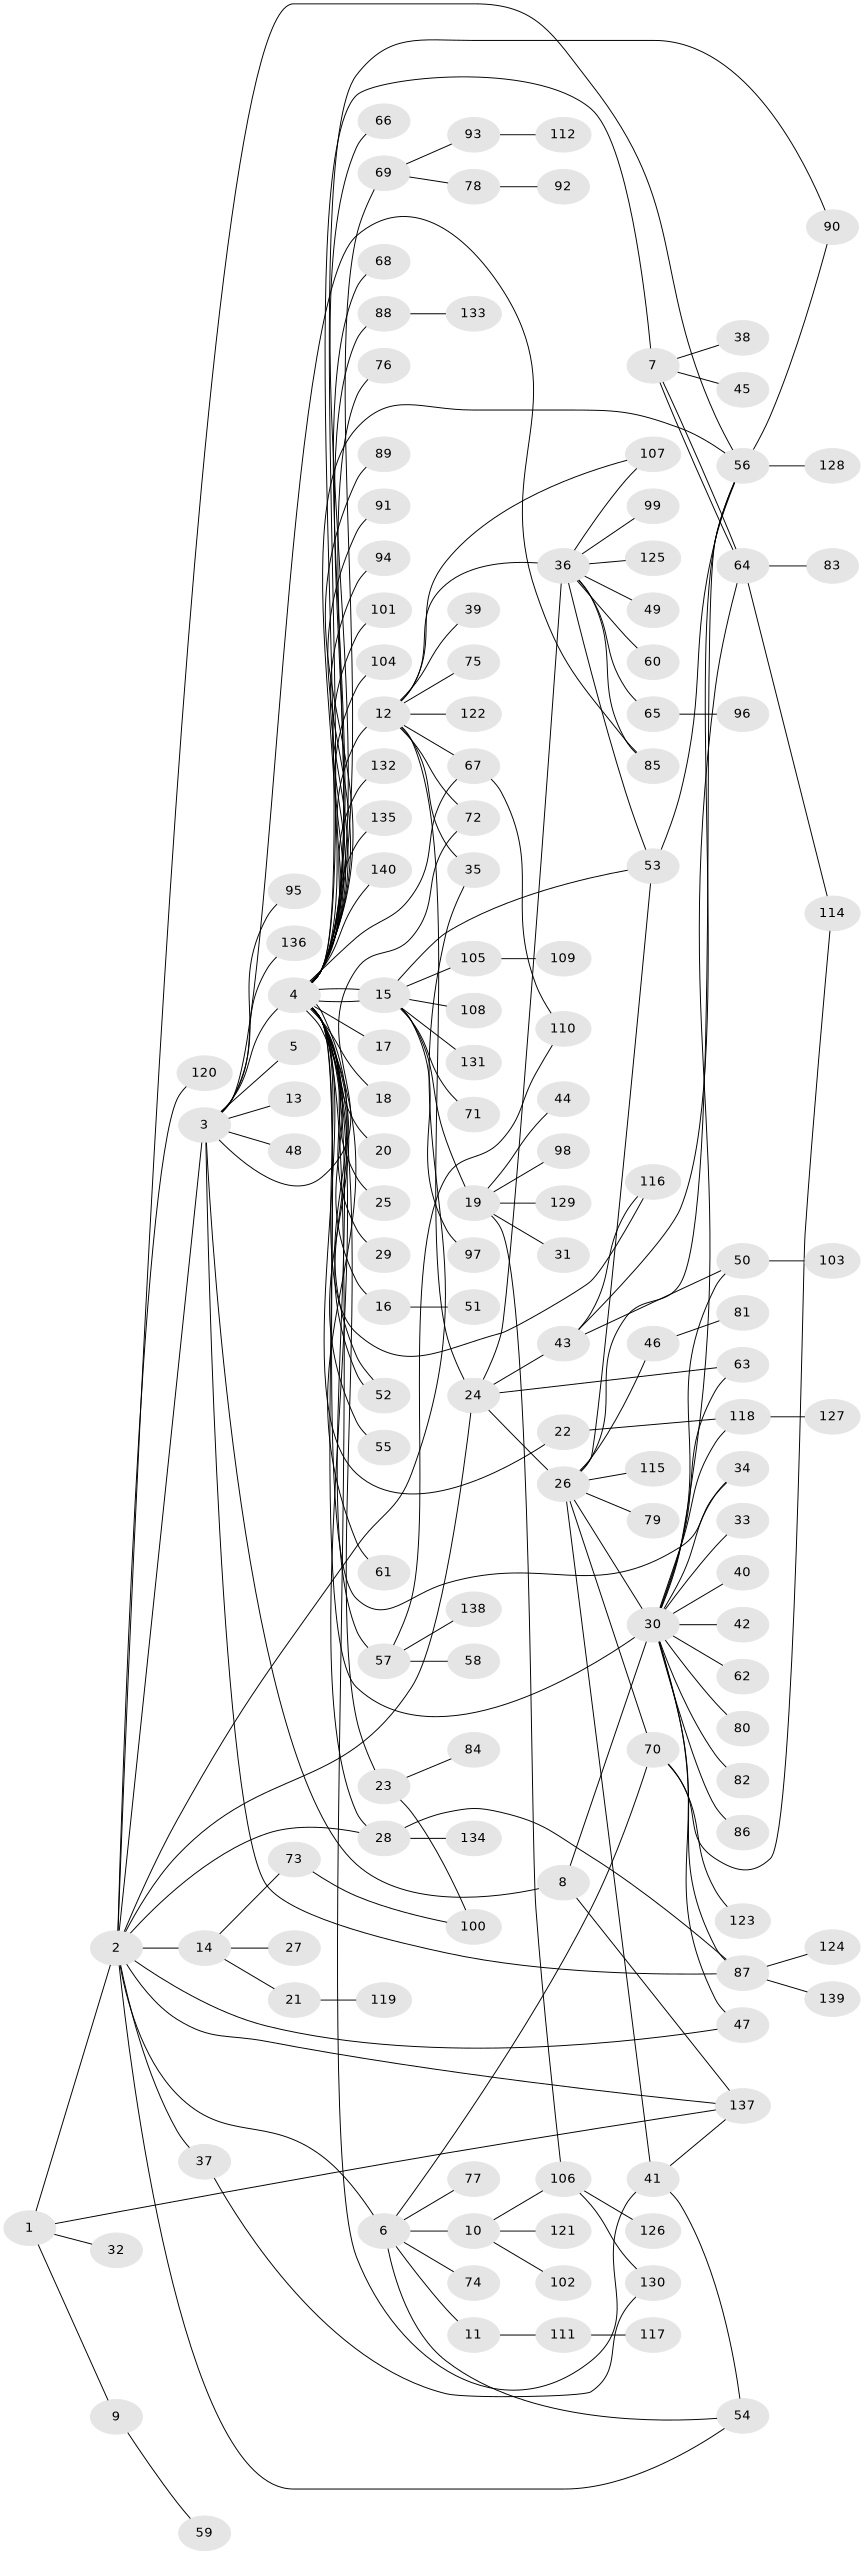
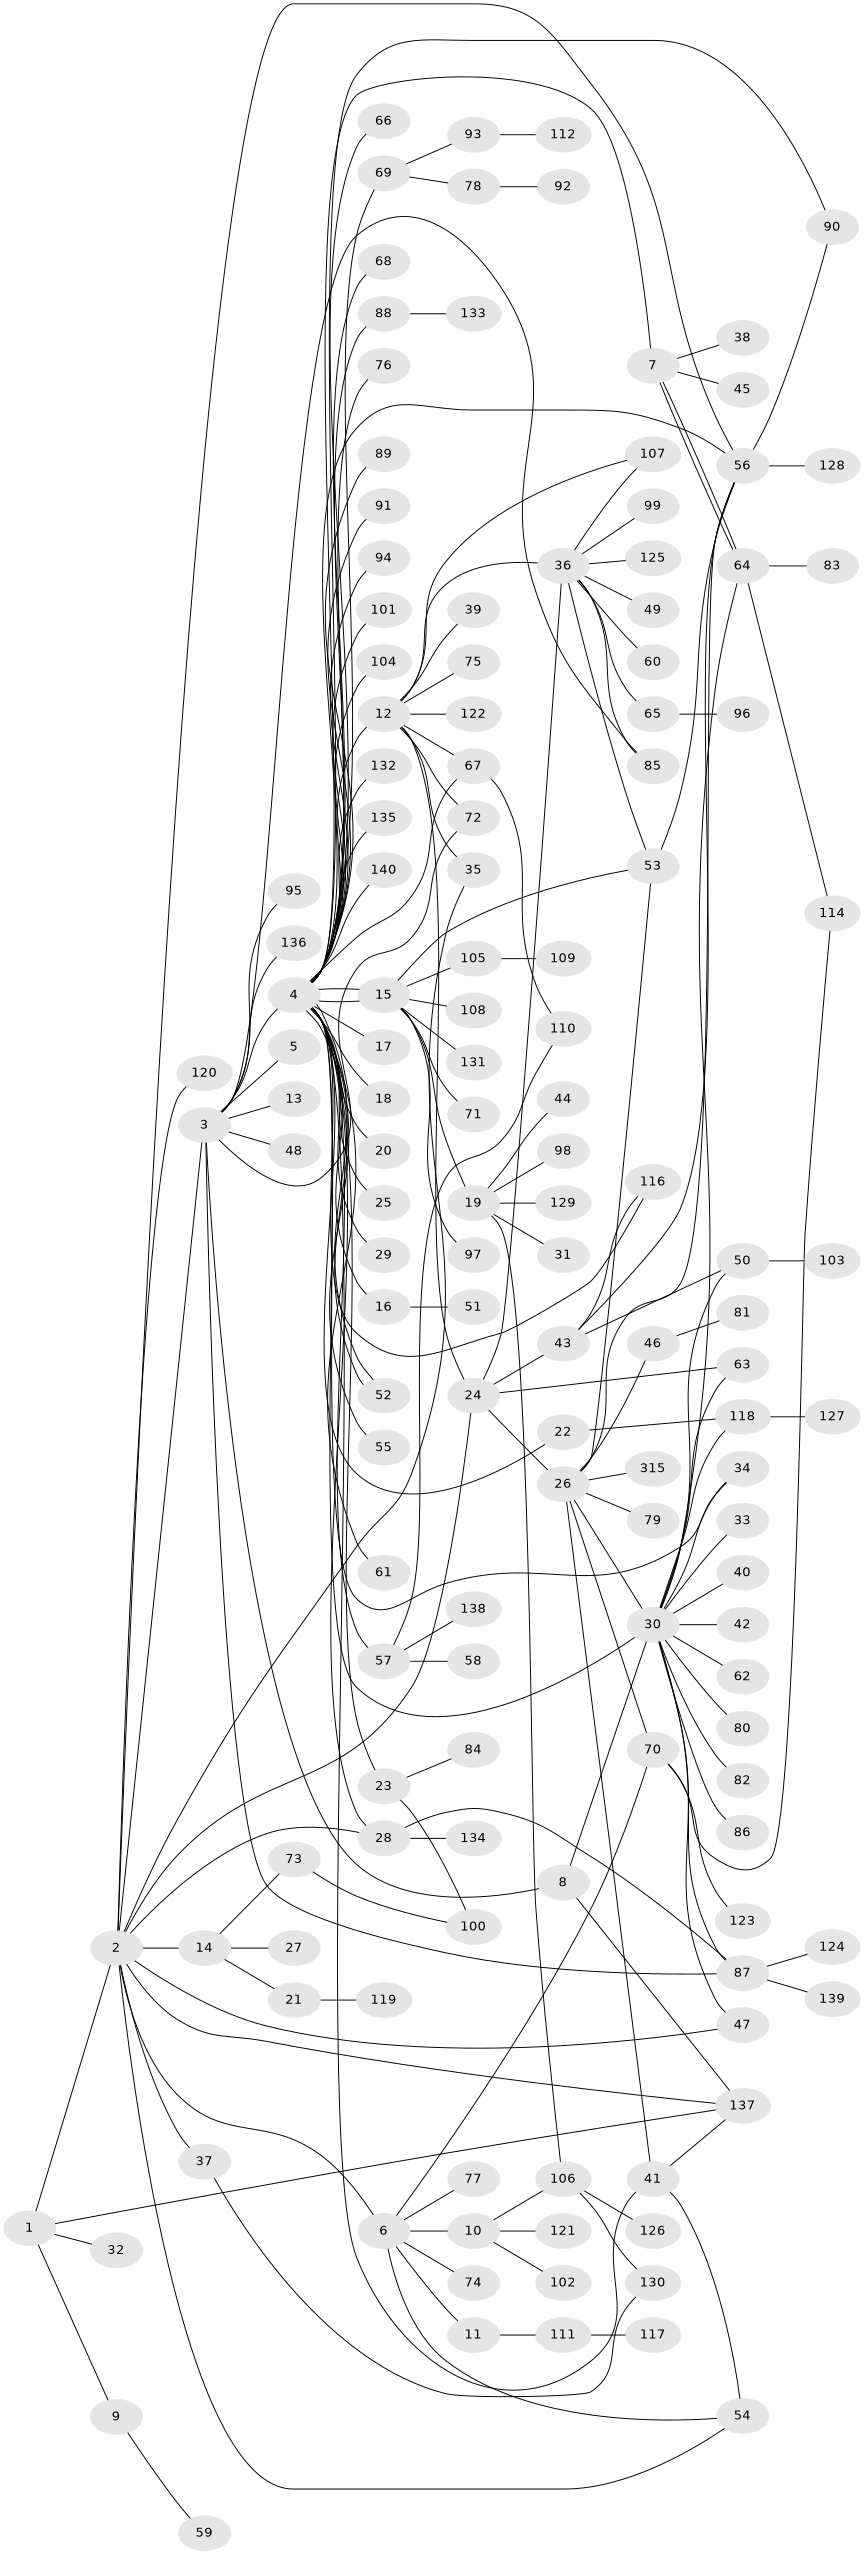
node "115": label "115" -> "315"
